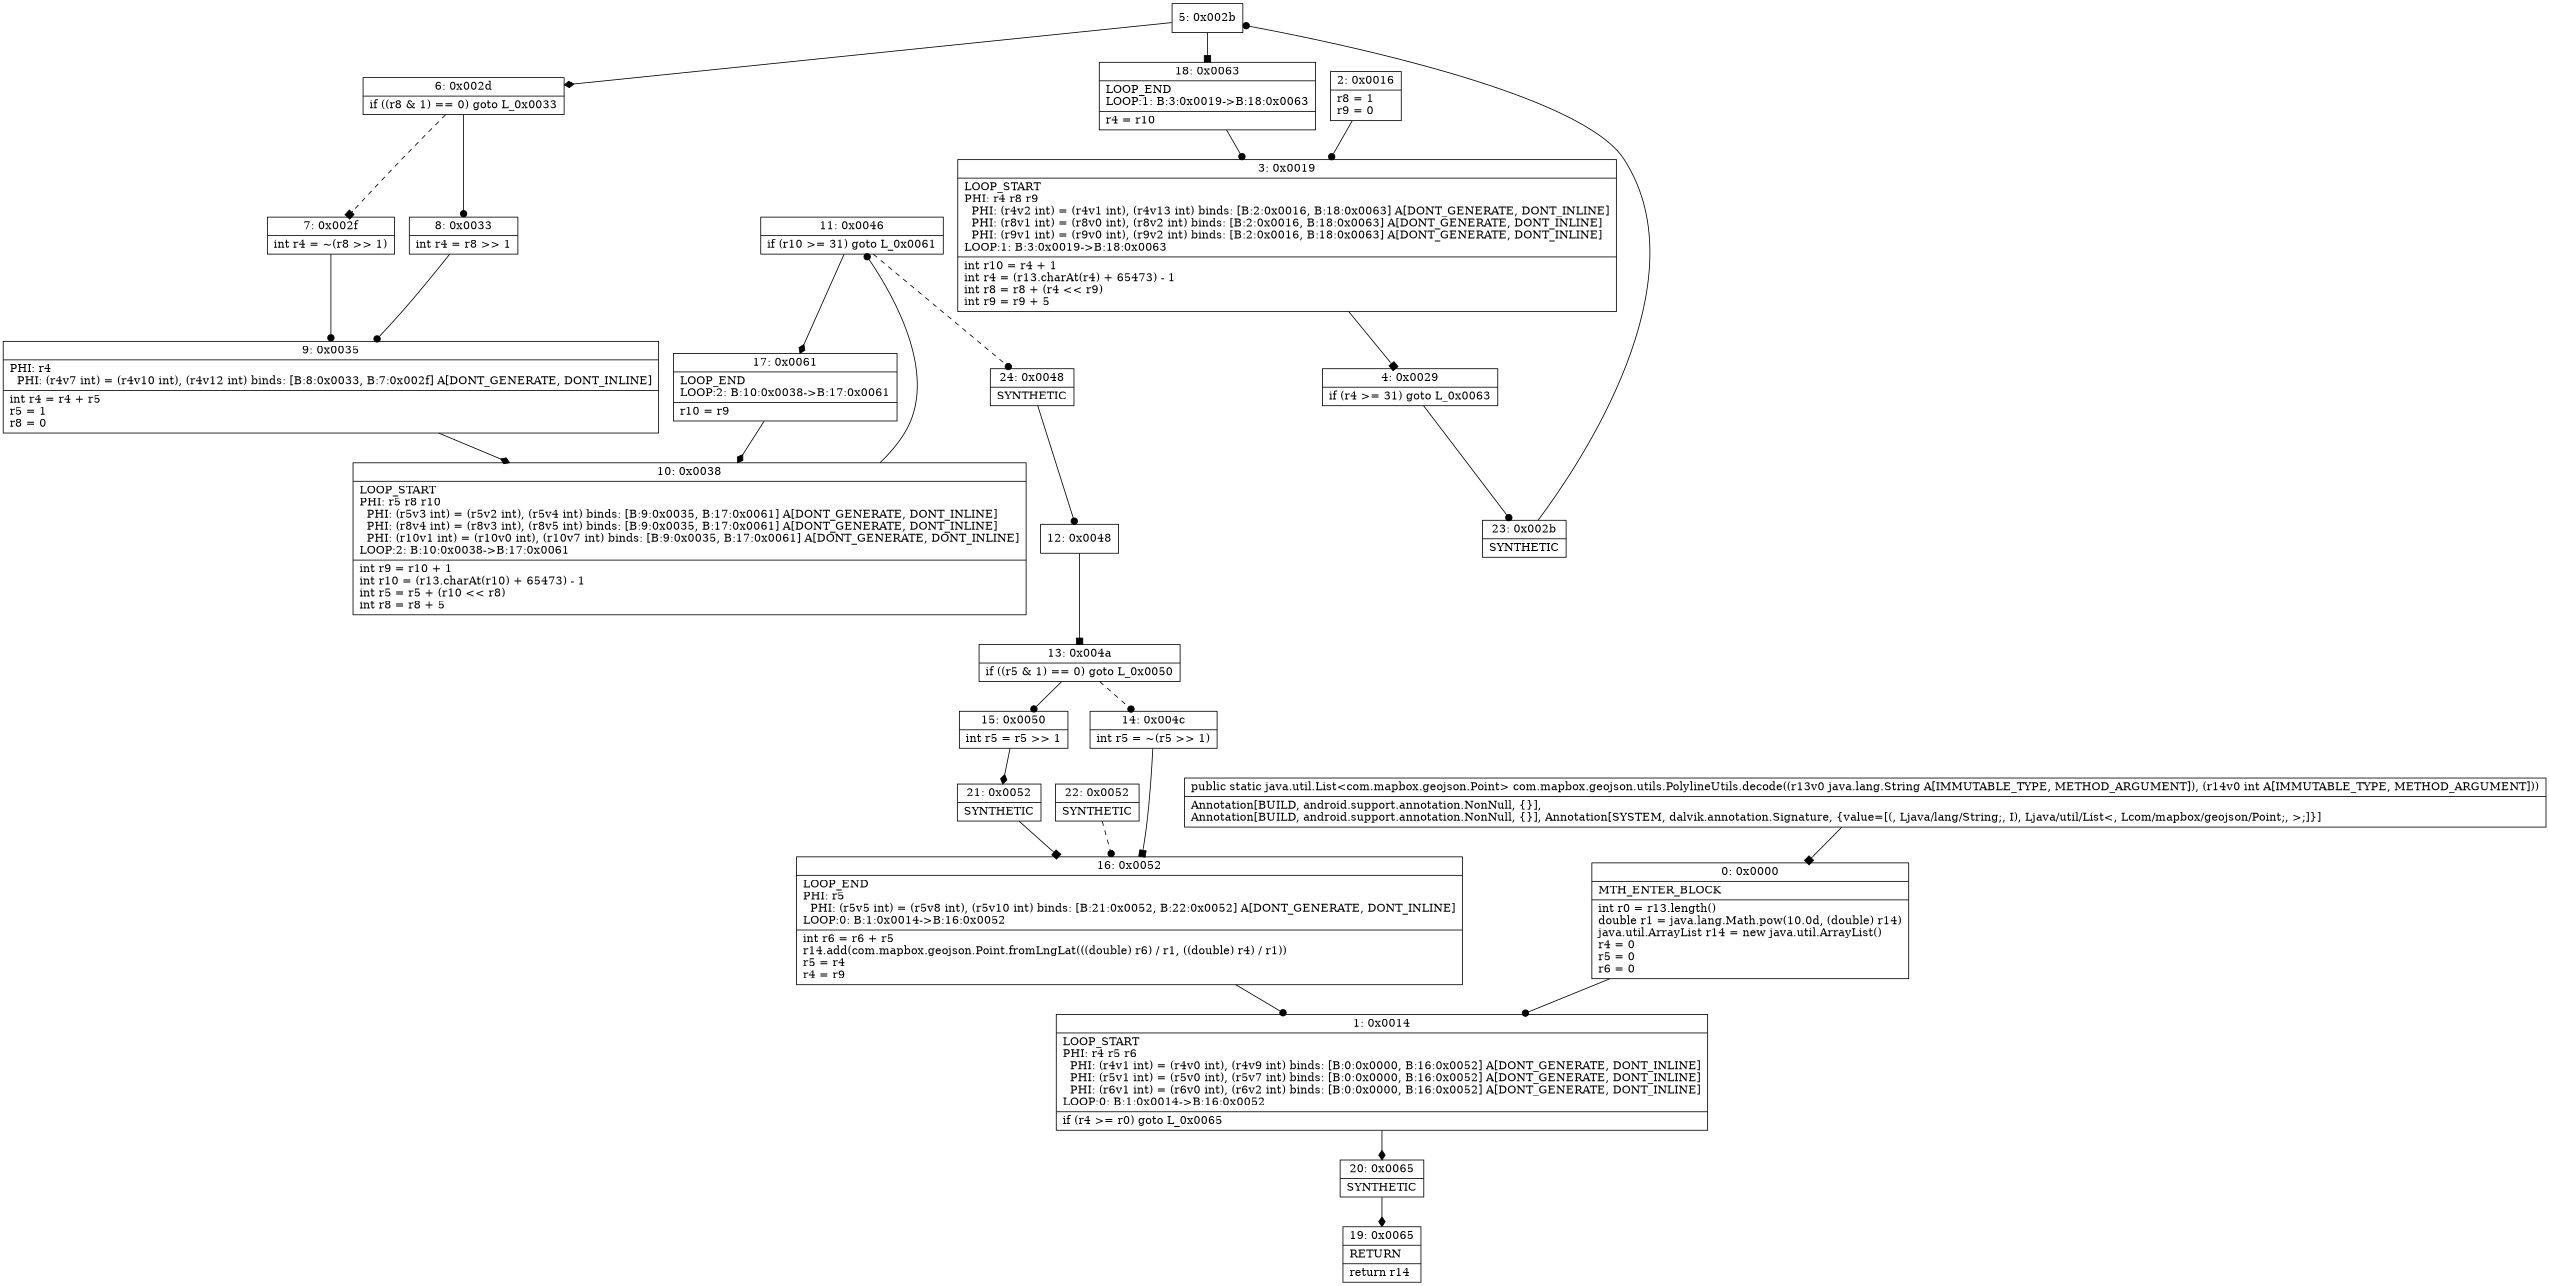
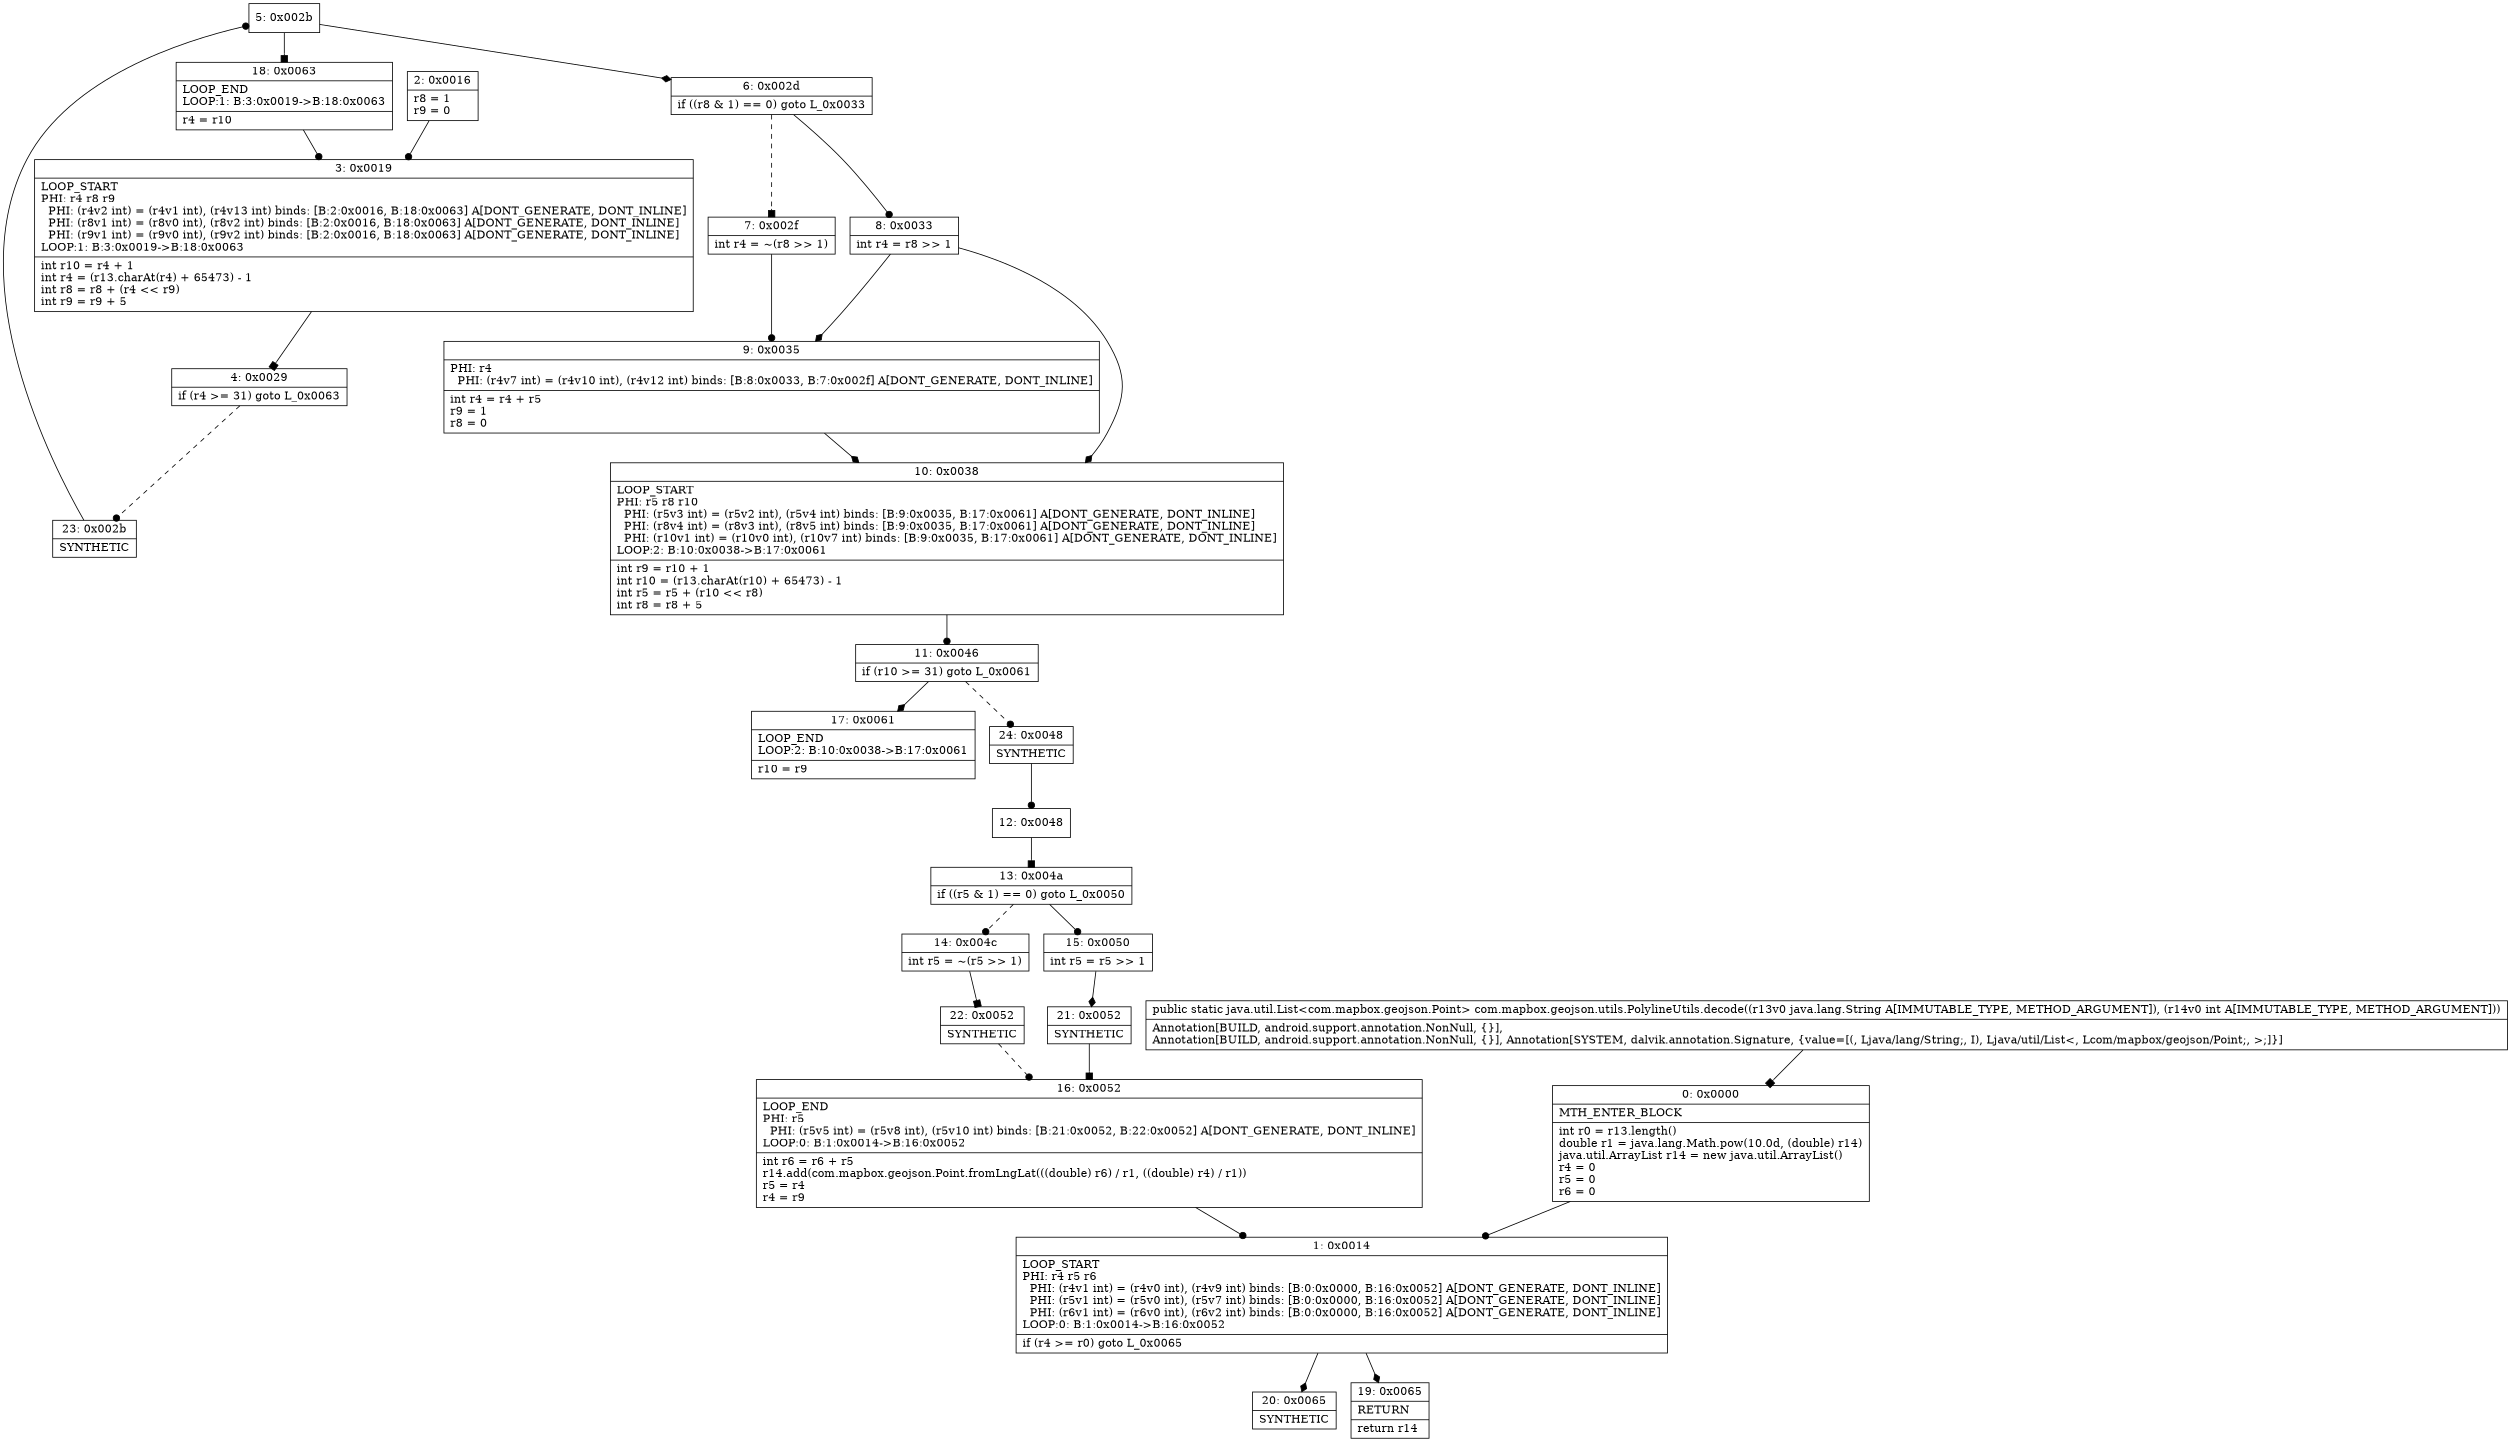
edge "8: 0x0033" -> "9: 0x0035": arrowhead dot -> diamond
node "9: 0x0035": text "r5 = 1" -> "r9 = 1"
edge "17: 0x0061" -> "10: 0x0038": now "8: 0x0033" -> "10: 0x0038"
edge "4: 0x0029" -> "23: 0x002b": style solid -> dashed
edge "14: 0x004c" -> "16: 0x0052": now "14: 0x004c" -> "22: 0x0052"
edge "20: 0x0065" -> "19: 0x0065": now "1: 0x0014" -> "19: 0x0065"
